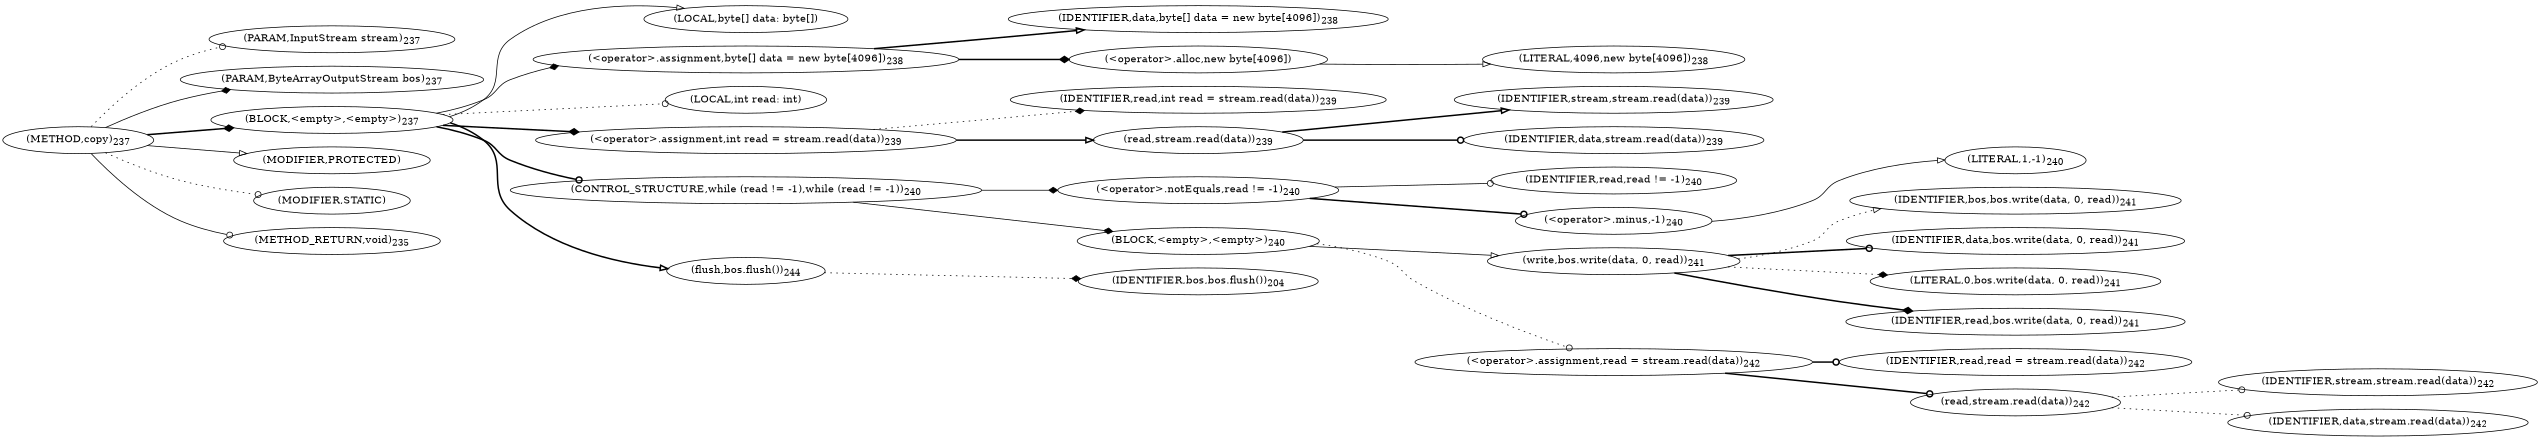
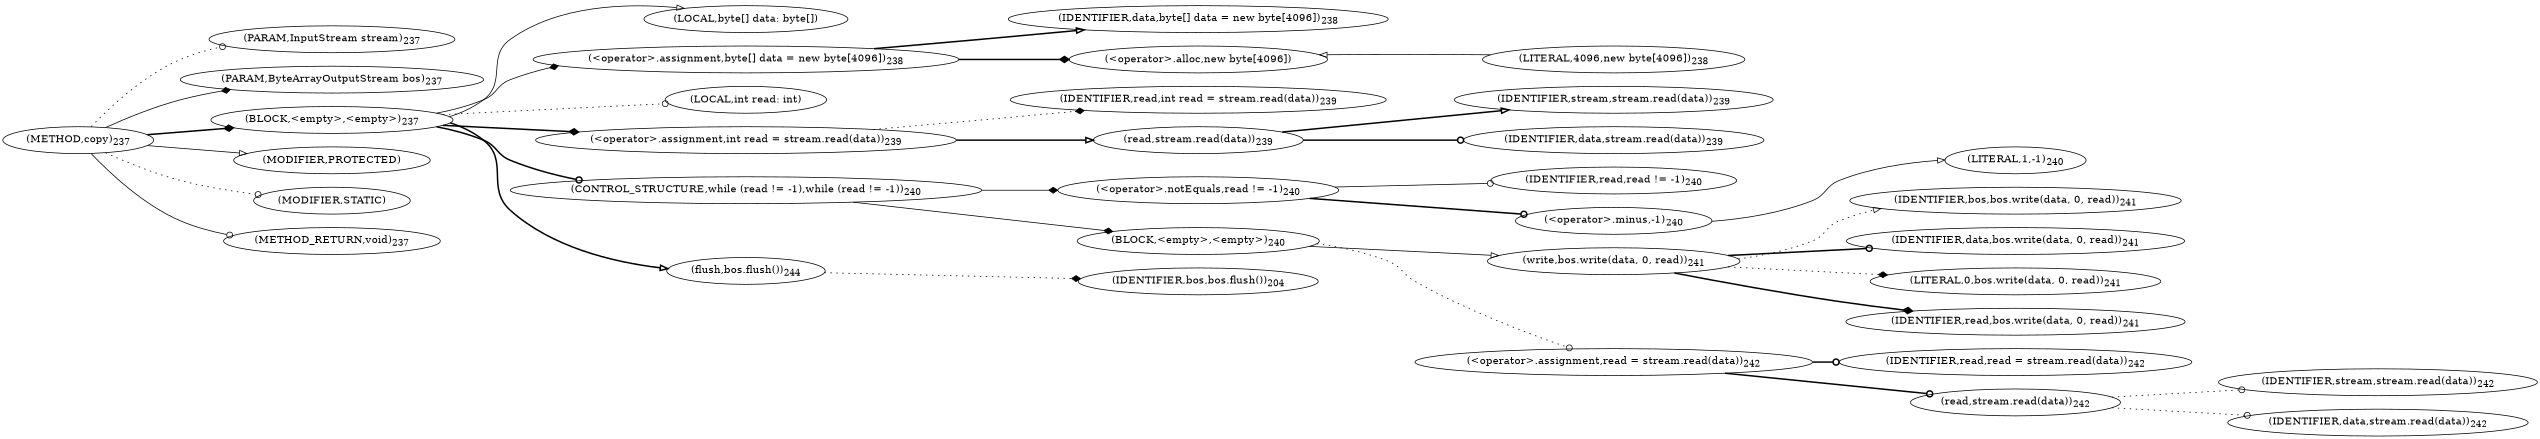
edge "(<operator>.alloc,new byte[4096])" -> "(LITERAL,4096,new byte[4096])": reversed
node "(METHOD_RETURN,void)": text "235" -> "237"
